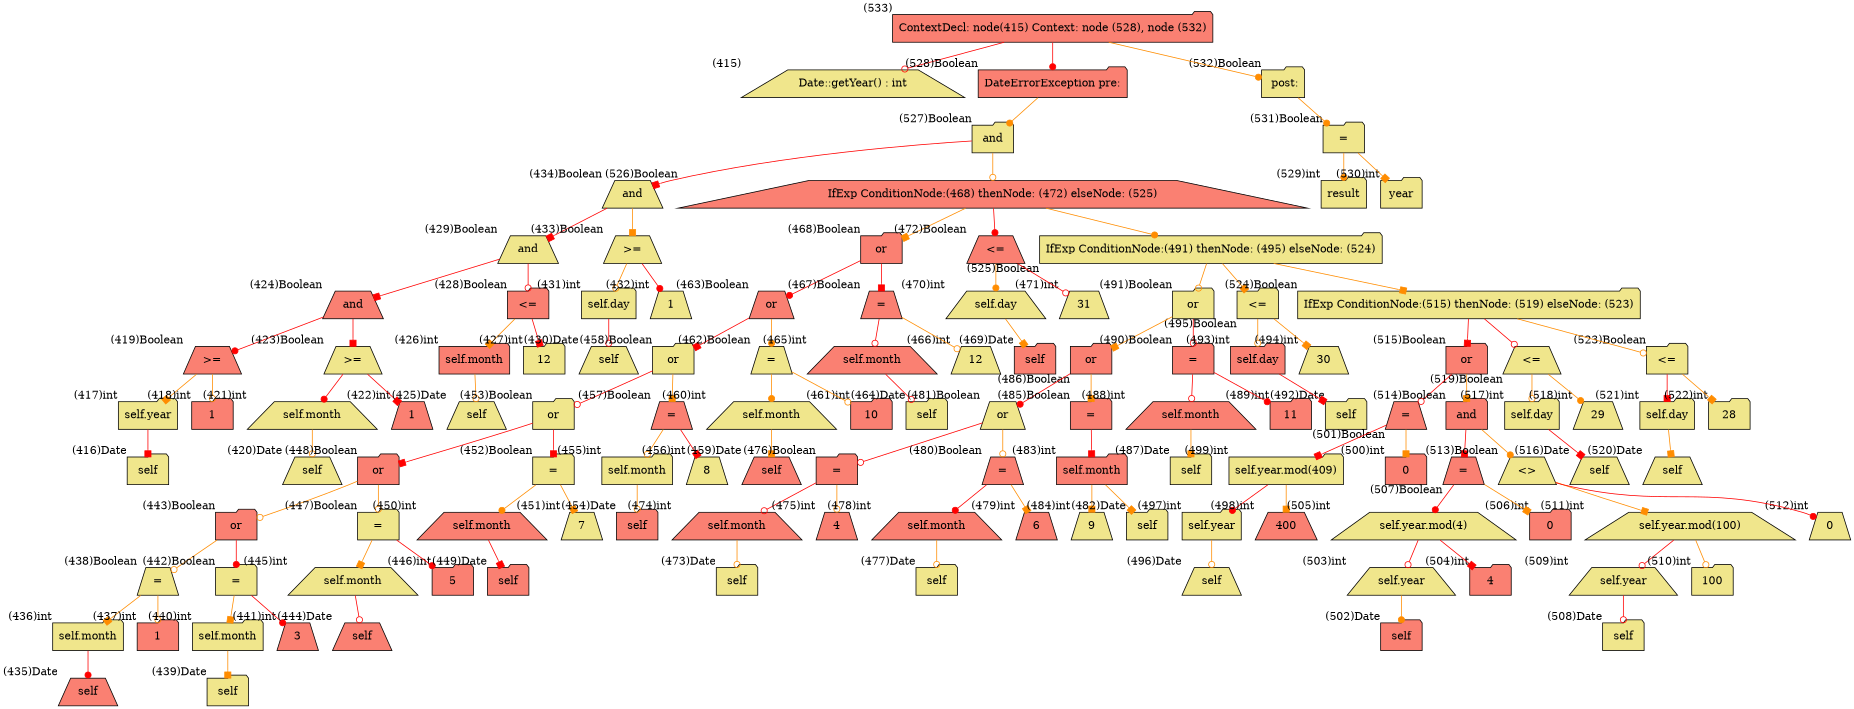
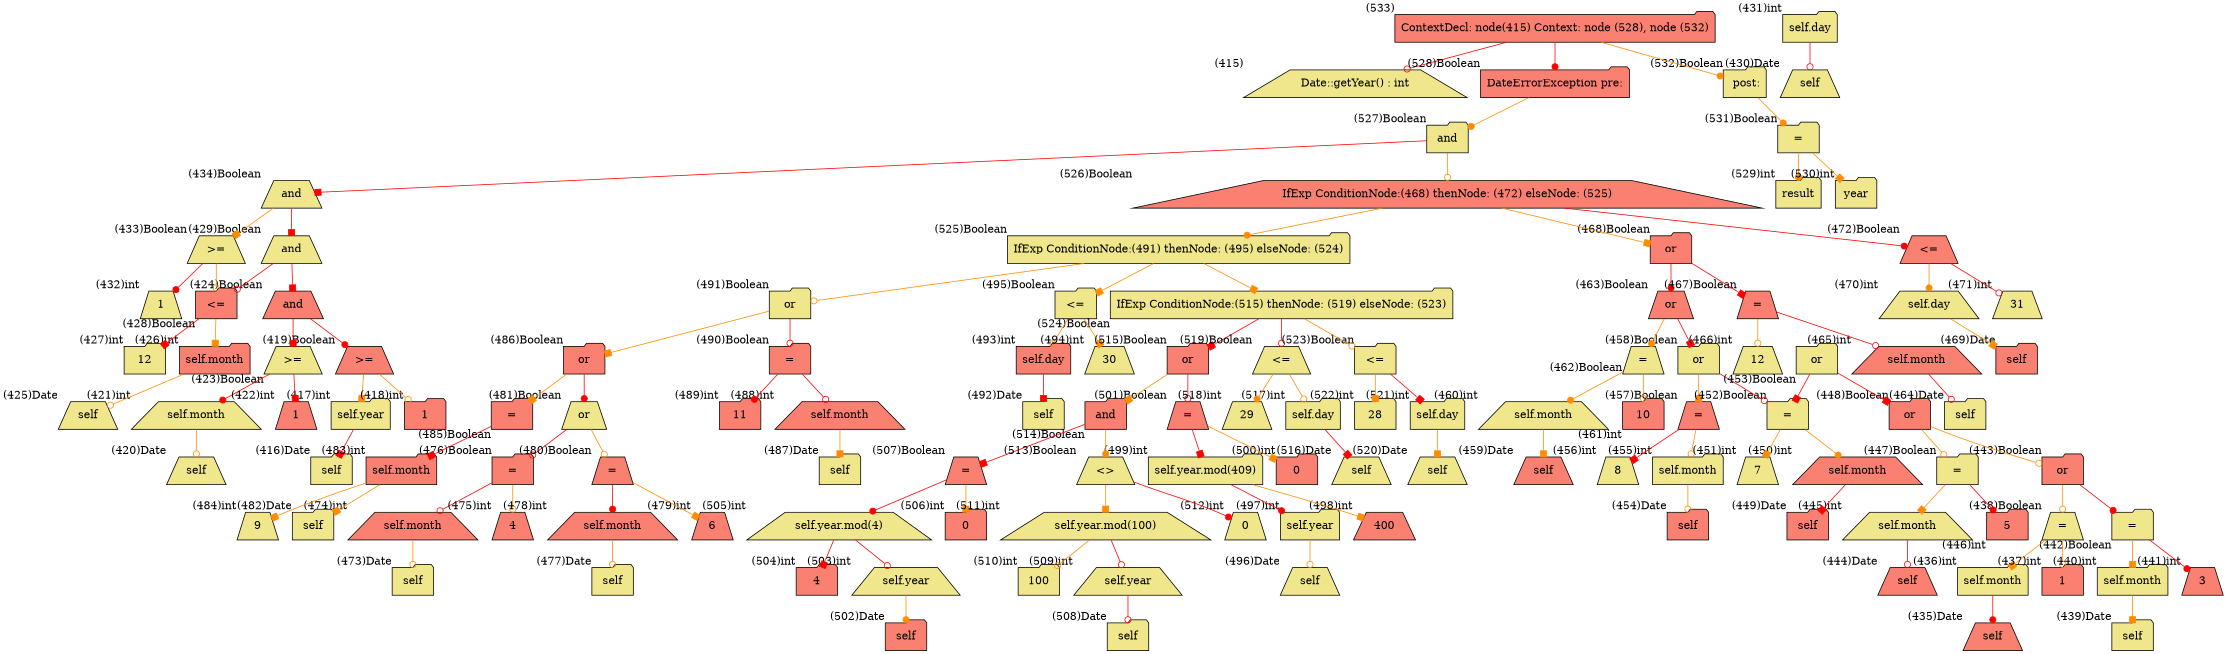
edge ">= (433)Boolean" -> "self.day (431)int": now ">= (433)Boolean" -> "<= (428)Boolean"
edge "or (458)Boolean" -> "or (453)Boolean": now "or (458)Boolean" -> "= (452)Boolean"
